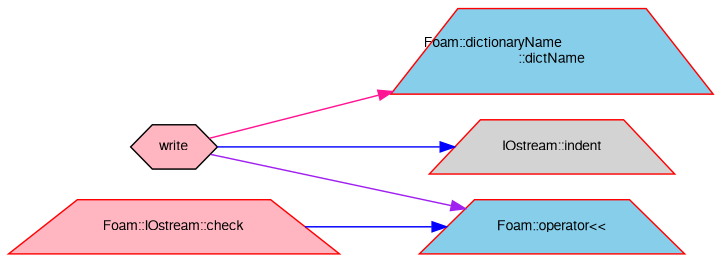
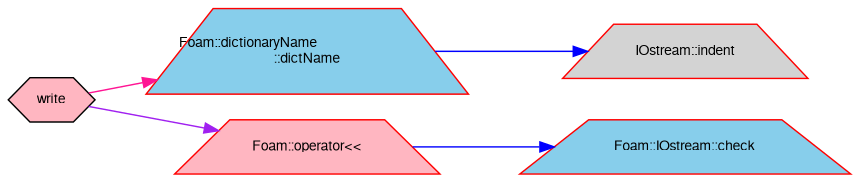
edge "write" -> "IOstream::indent": now "Foam::dictionaryName ::dictName" -> "IOstream::indent"
node "Foam::IOstream::check": fillcolor lightpink -> skyblue
edge "Foam::IOstream::check" -> "Foam::operator<<": reversed
node "Foam::operator<<": fillcolor skyblue -> lightpink
